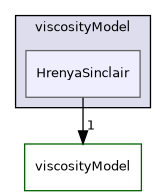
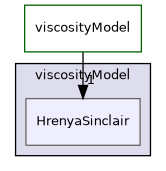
edge "HrenyaSinclair" -> "viscosityModel": reversed
